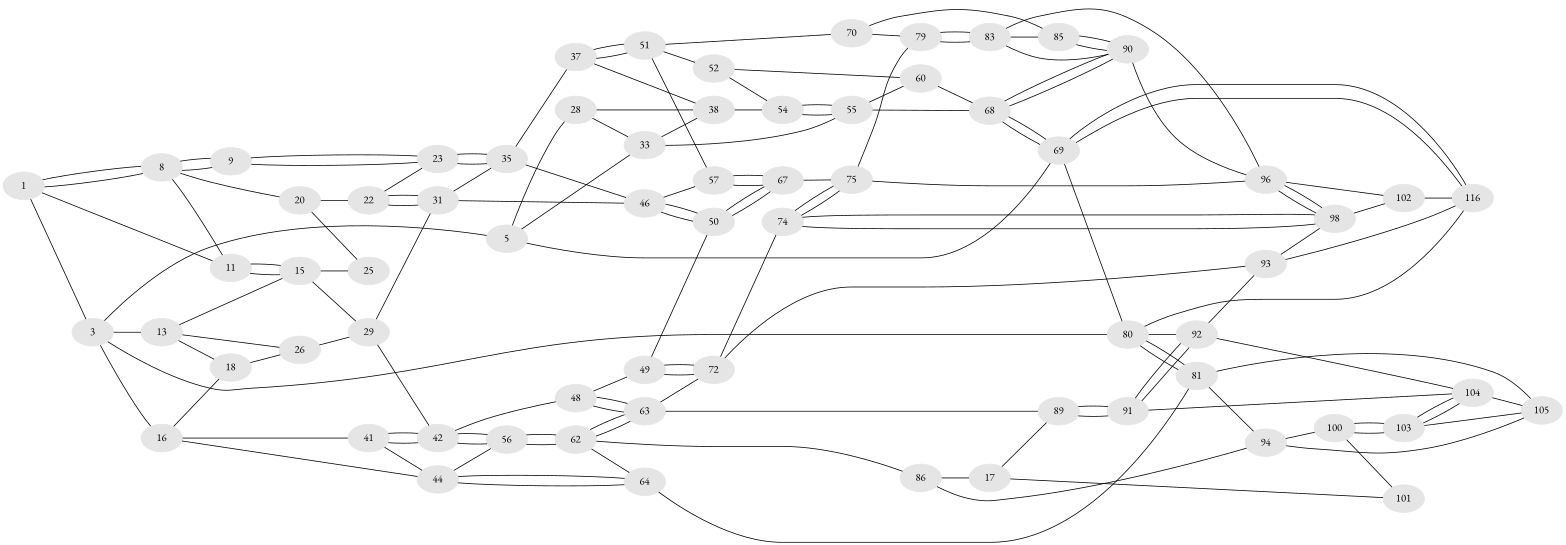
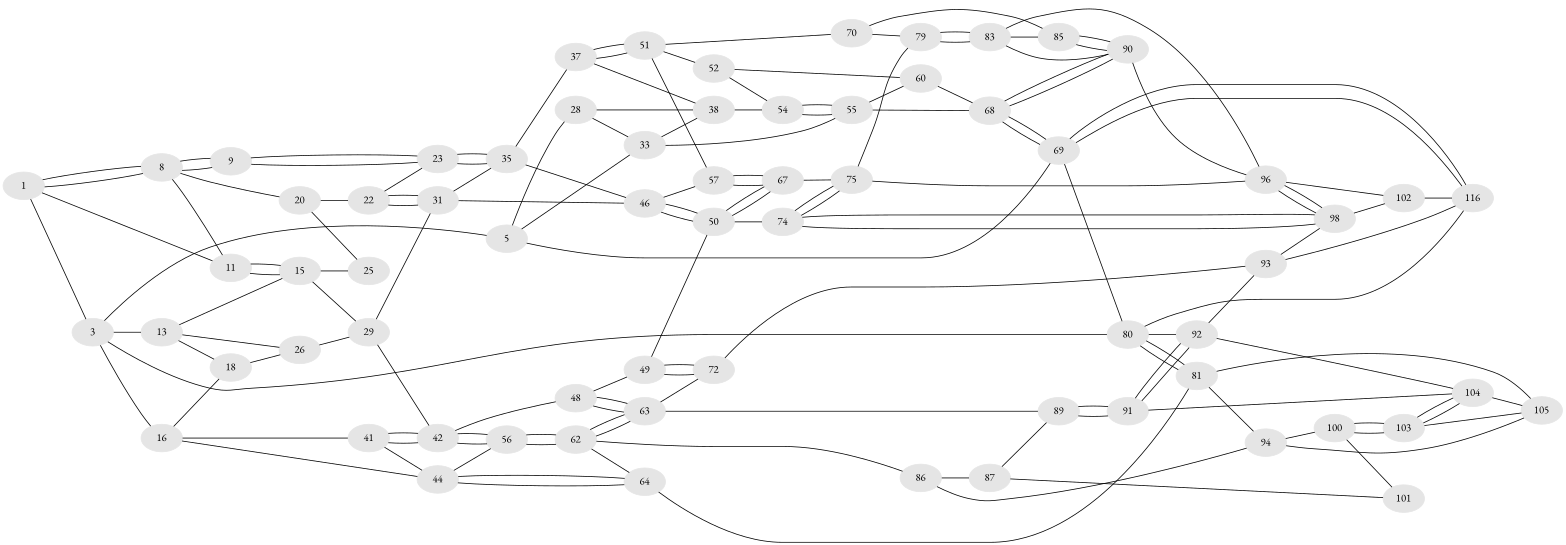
edge "74" -- "72": now "74" -- "50"
node "17": label "17" -> "87"
